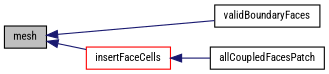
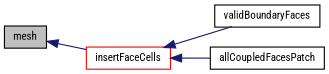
edge "validBoundaryFaces" -> "mesh": now "validBoundaryFaces" -> "insertFaceCells"
